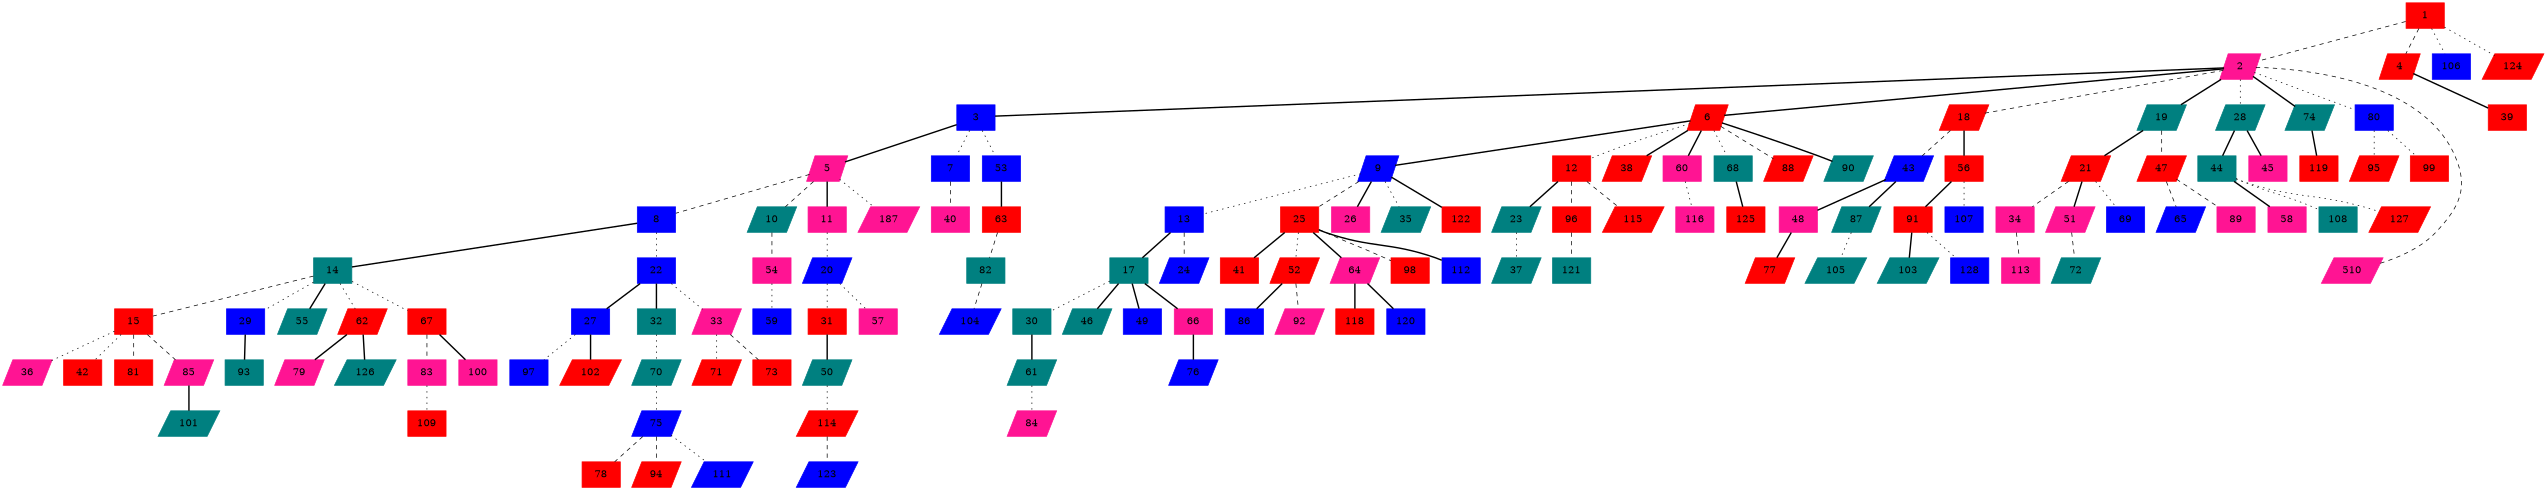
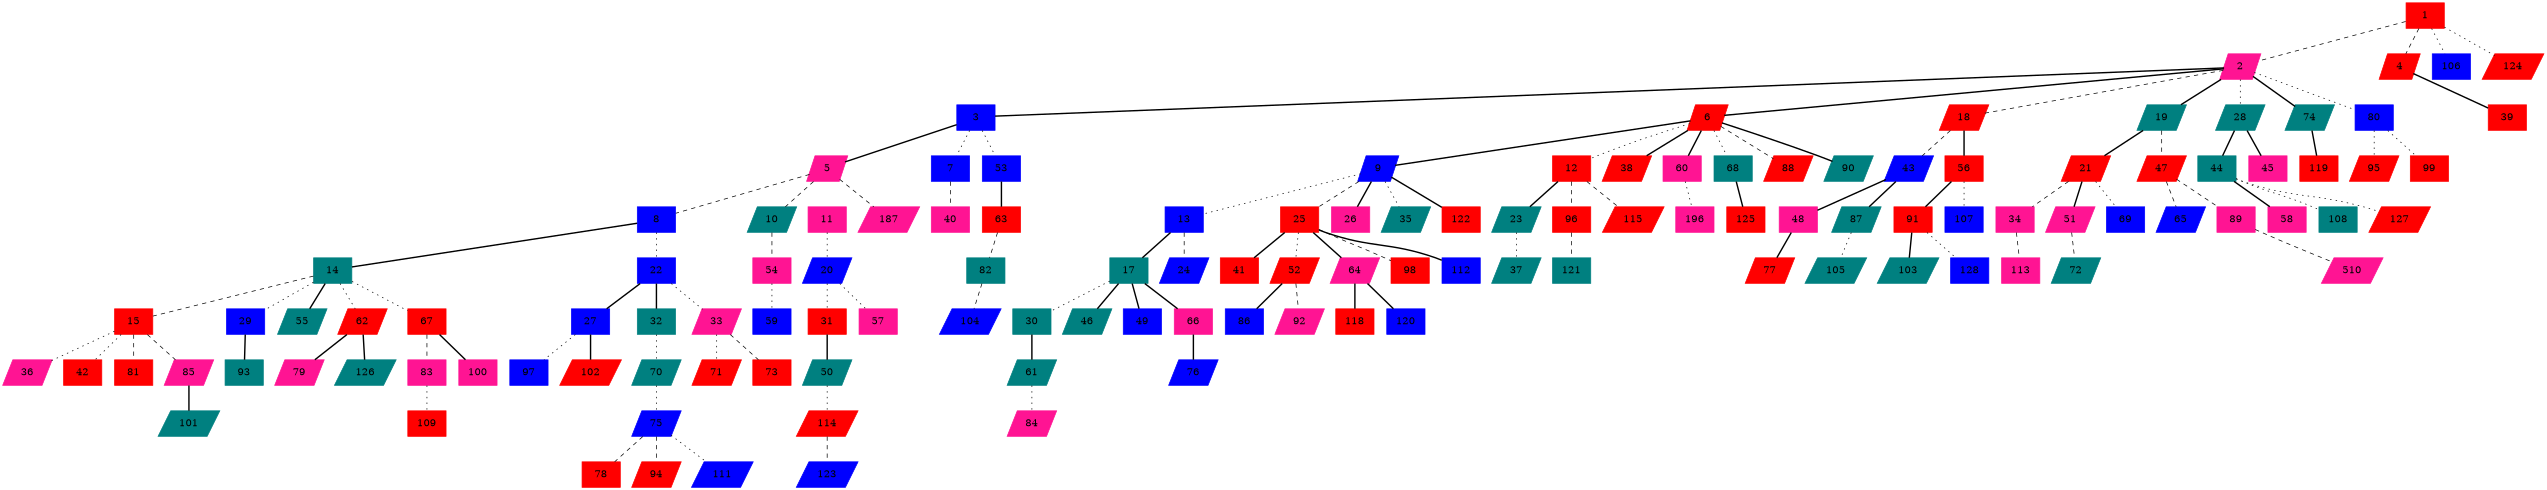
edge "2" -- "510": now "89" -- "510"
edge "5" -- "187": style dotted -> dashed
edge "5" -- "11": removed
node "116": label "116" -> "196"
